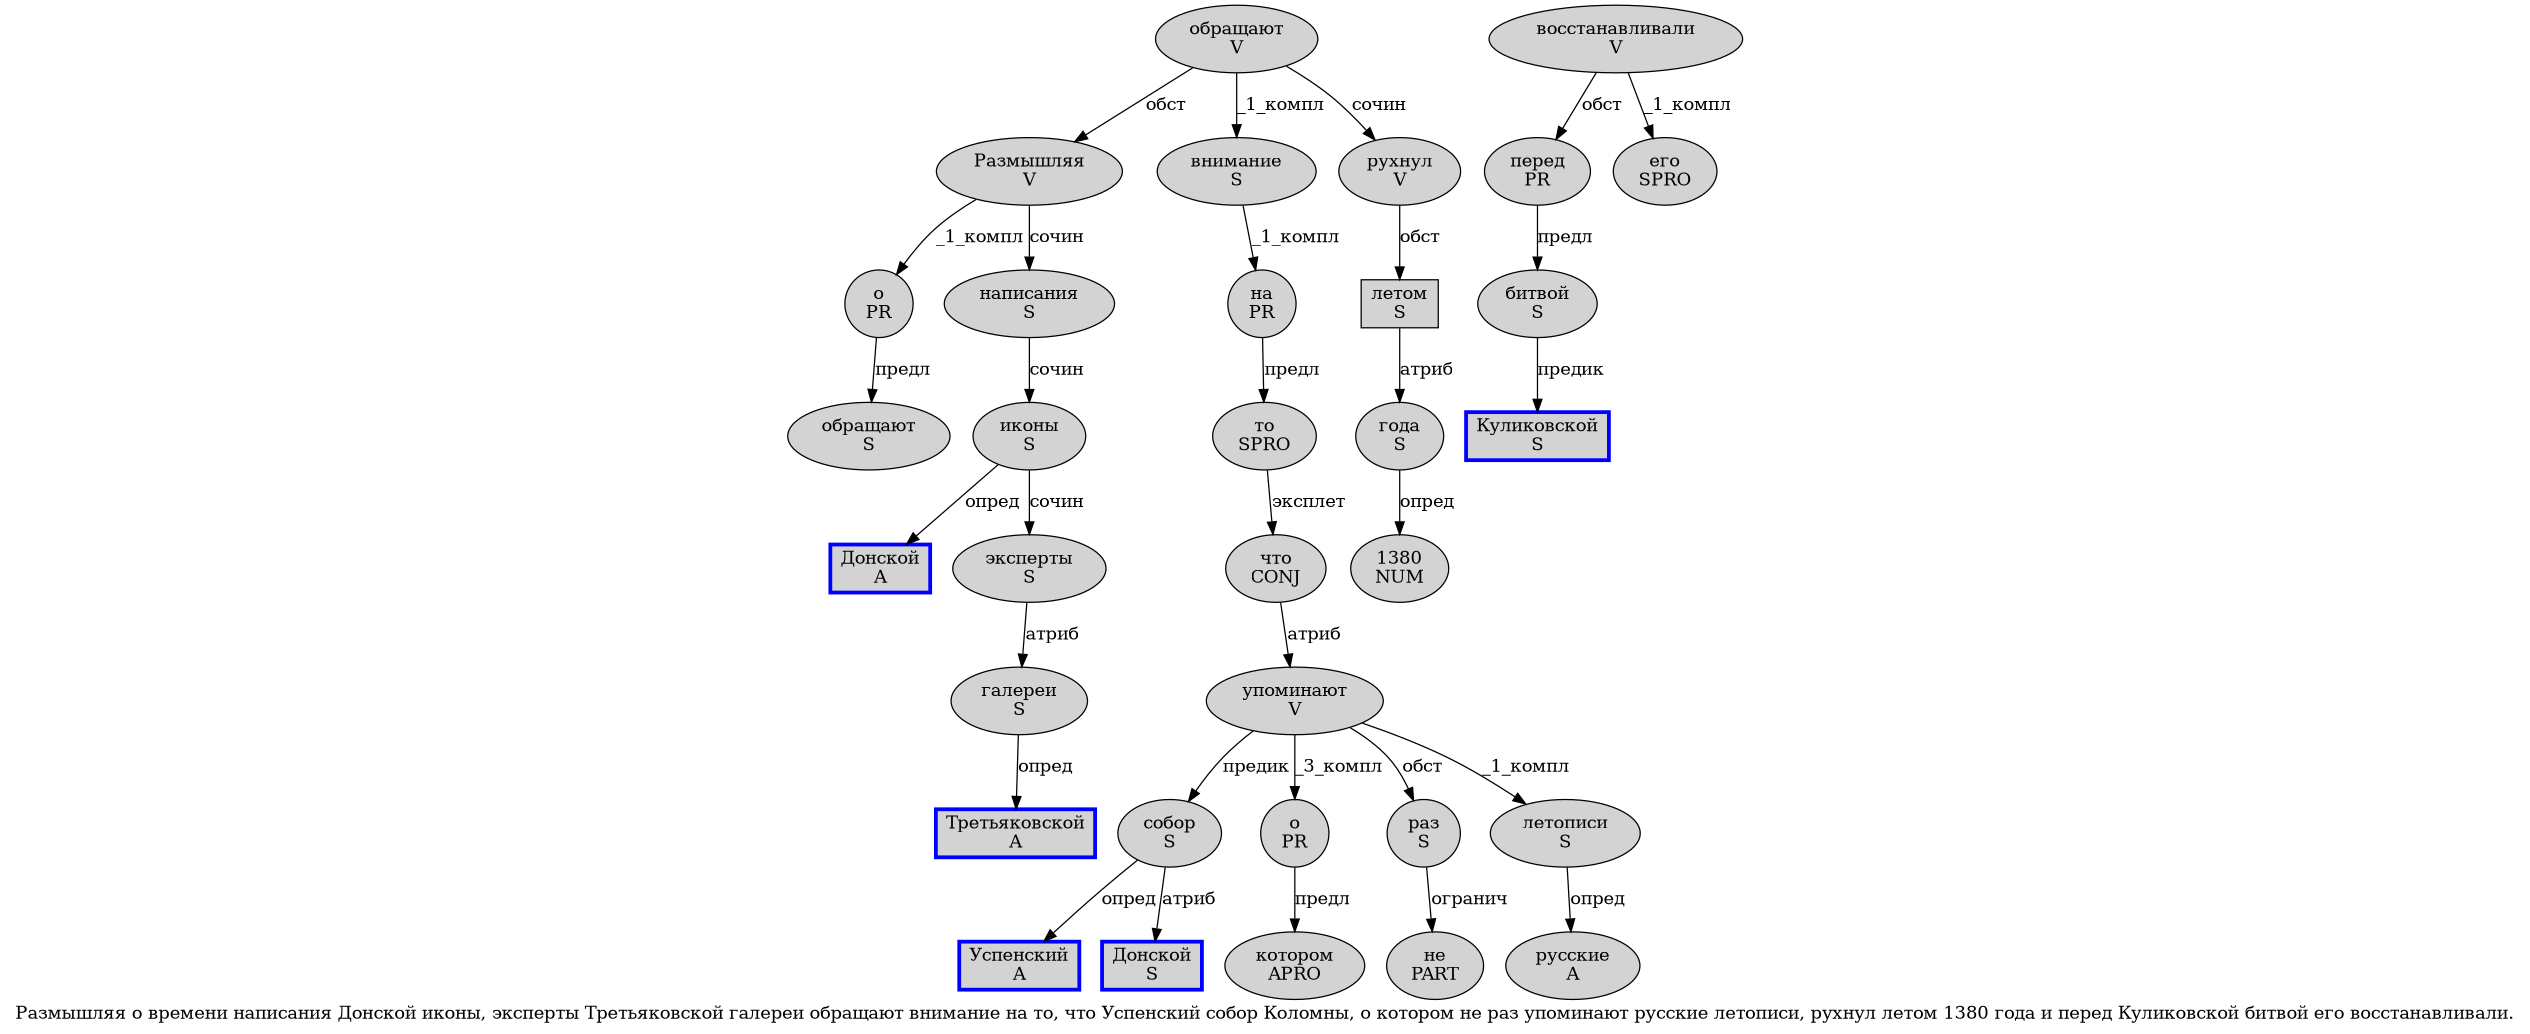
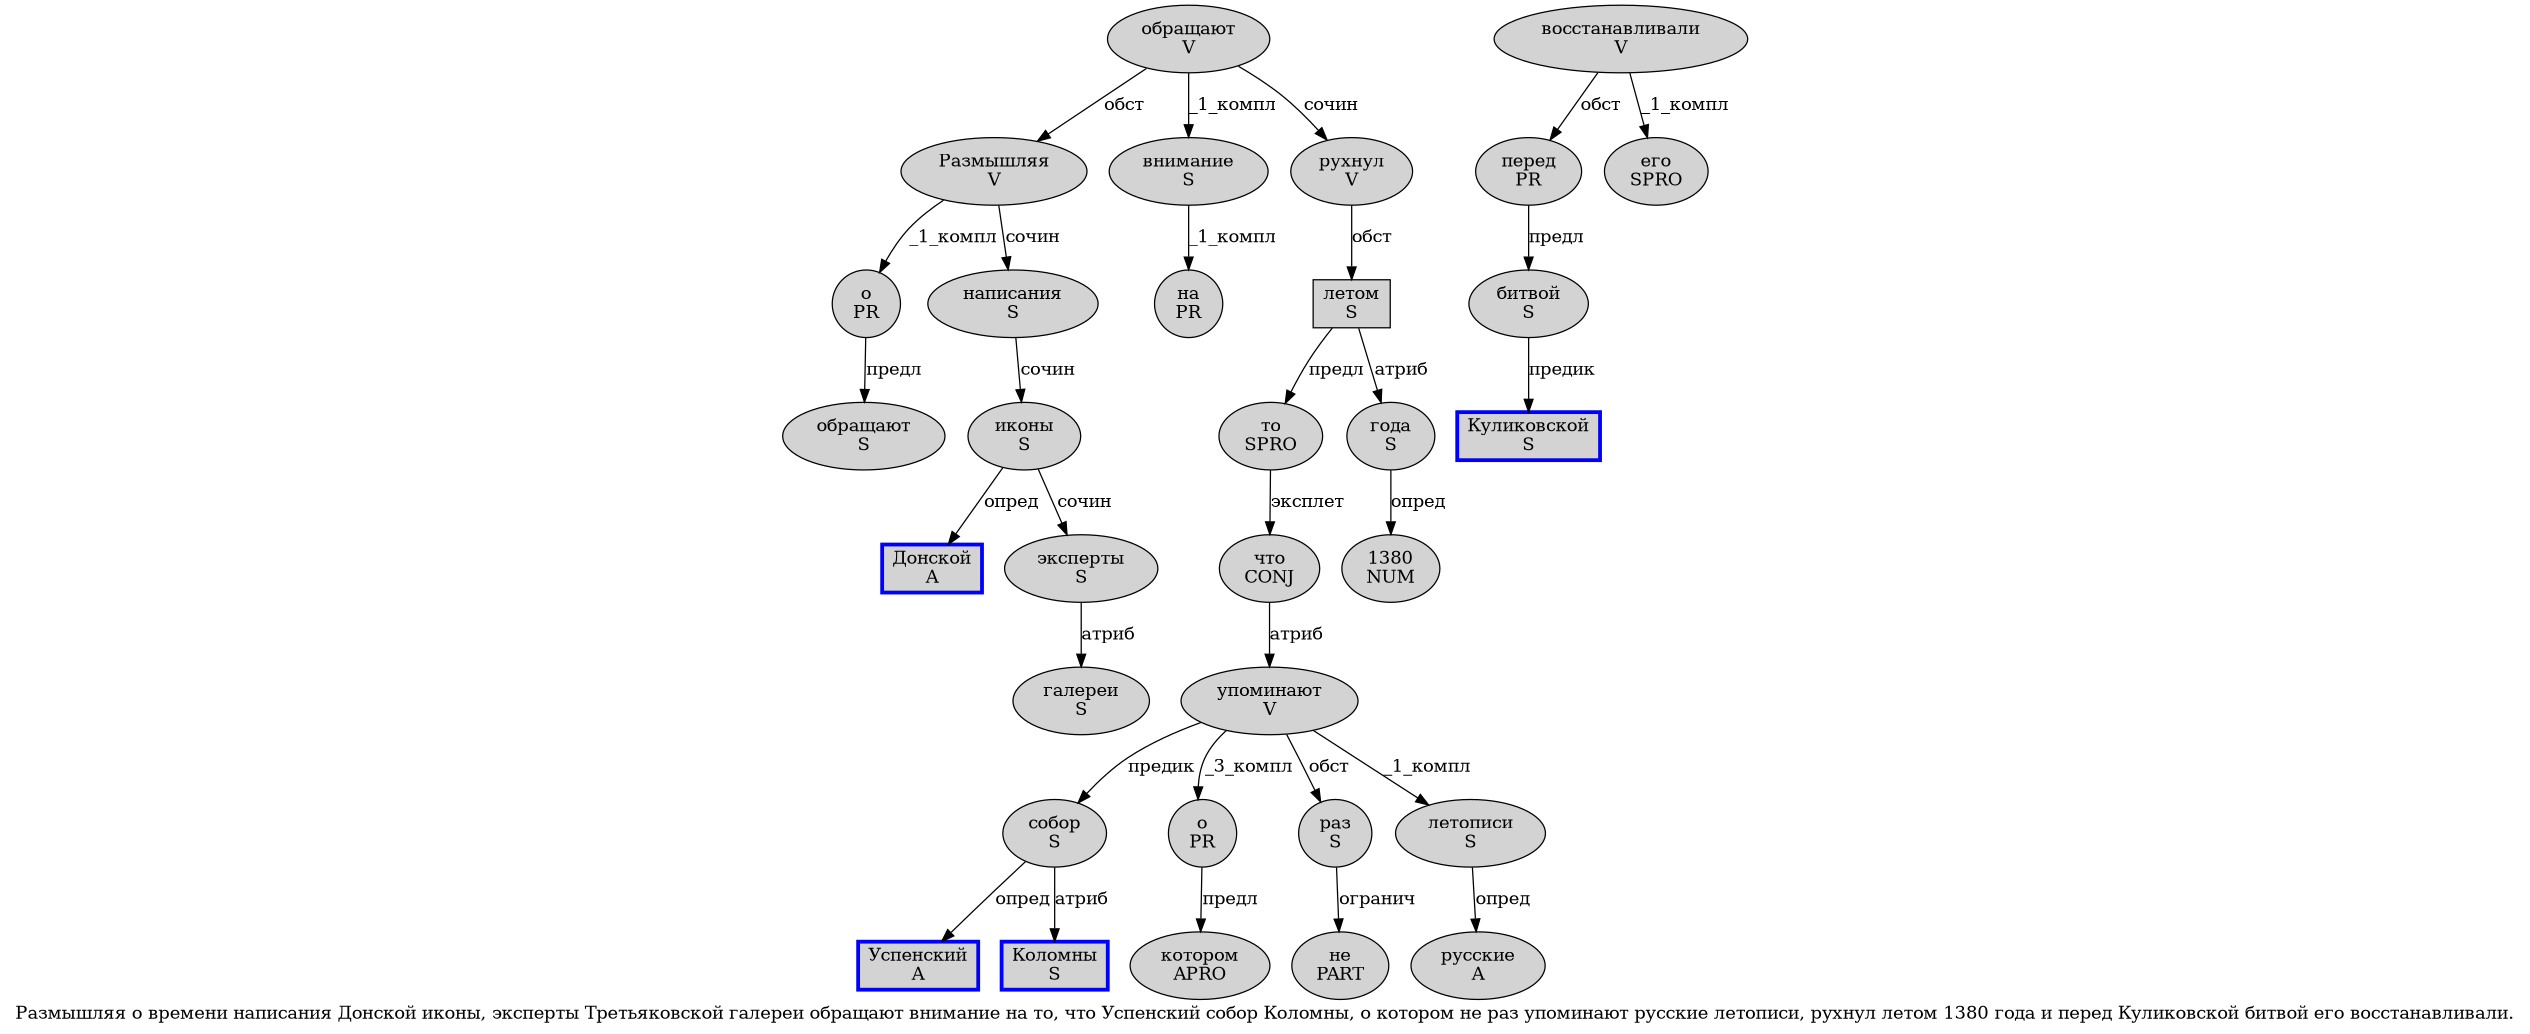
edge "на PR" -> "то SPRO": now "летом S" -> "то SPRO"
node "Третьяковской A": removed
node "Донской S": label "Донской S" -> "Коломны S"
